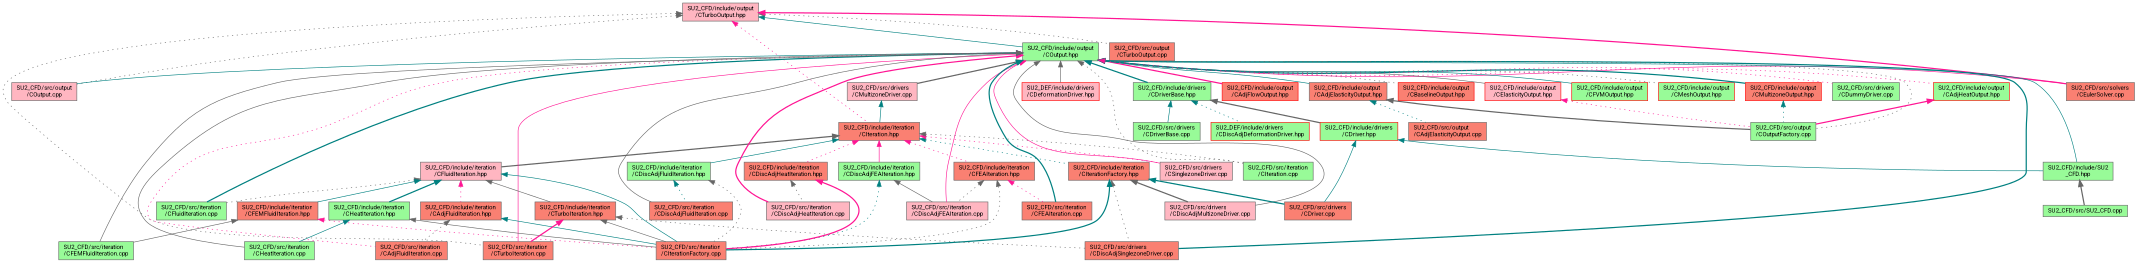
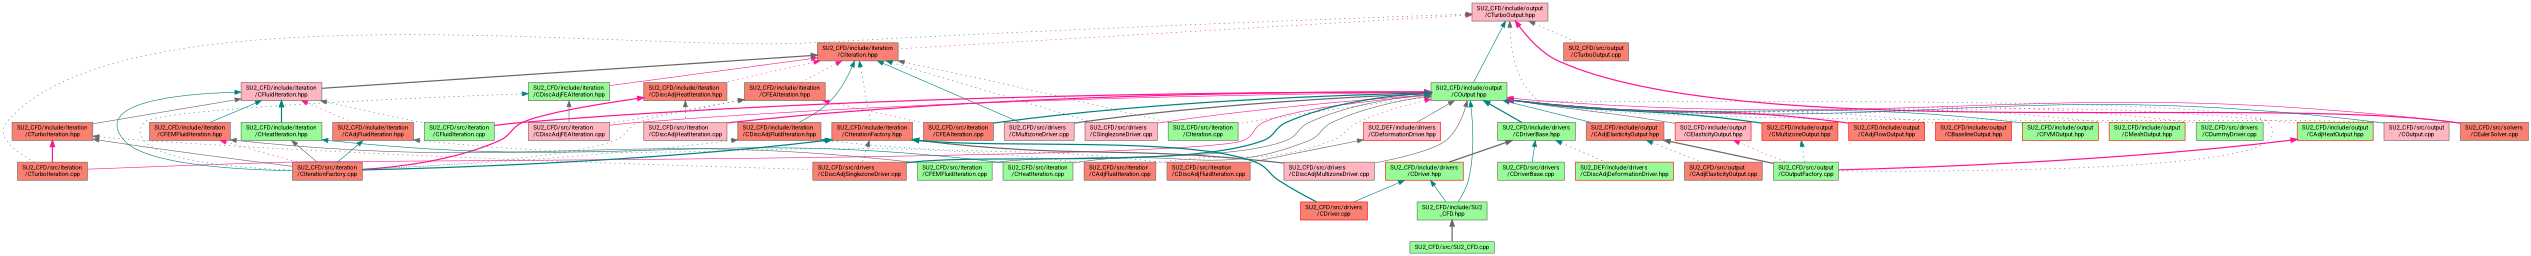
edge "SU2_CFD/src/iteration /CFluidIteration.cpp" -> "SU2_CFD/include/output /COutput.hpp": color teal -> deeppink
edge "SU2_CFD/src/iteration /CDiscAdjFluidIteration.cpp" -> "SU2_CFD/include/output /COutput.hpp": now "SU2_CFD/src/iteration /CDiscAdjFluidIteration.cpp" -> "SU2_DEF/include/drivers /CDeformationDriver.hpp"
edge "SU2_CFD/include/iteration /CIteration.hpp" -> "SU2_CFD/src/drivers /CMultizoneDriver.cpp": reversed
edge "SU2_CFD/src/drivers /CSinglezoneDriver.cpp" -> "SU2_CFD/include/iteration /CIteration.hpp": color deeppink -> teal
node "SU2_CFD/include/iteration /CDiscAdjFluidIteration.hpp": fillcolor palegreen -> salmon
node "SU2_CFD/src/drivers /CDriver.cpp": color grey40 -> red
